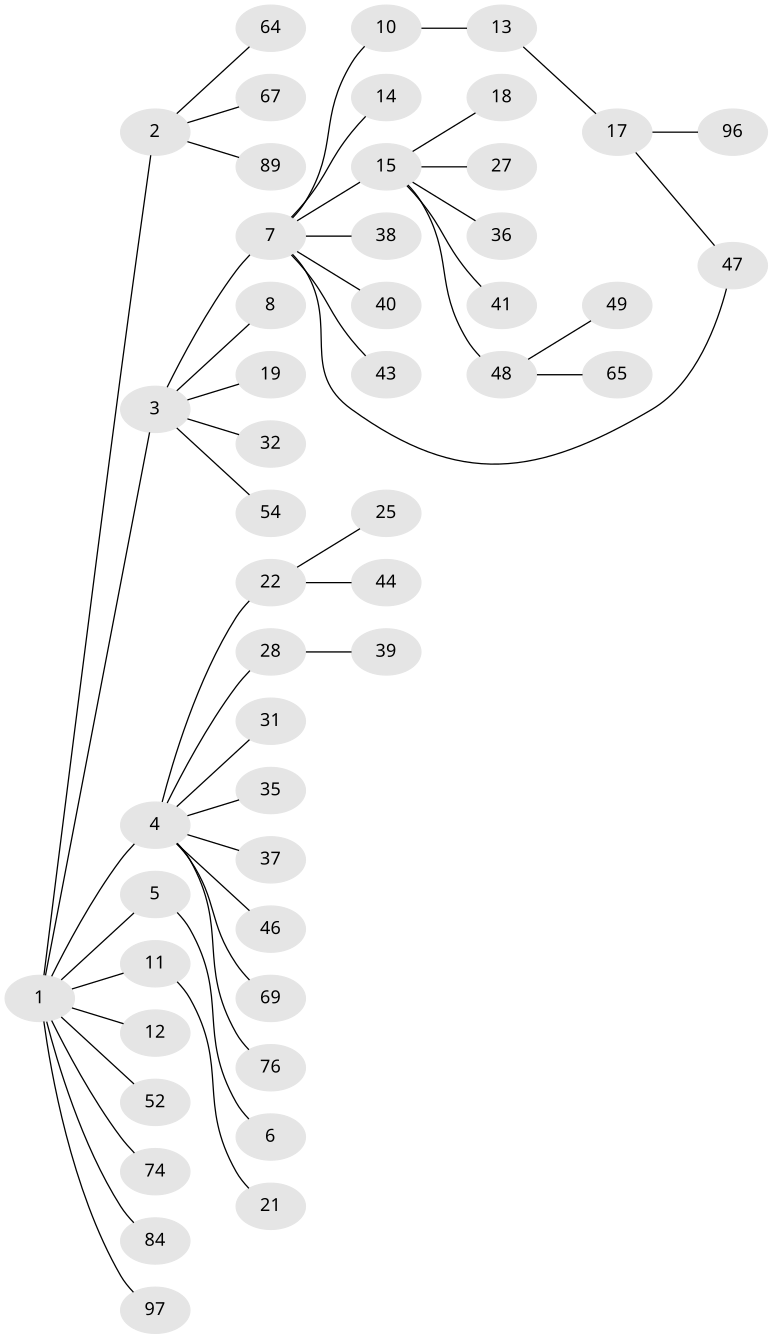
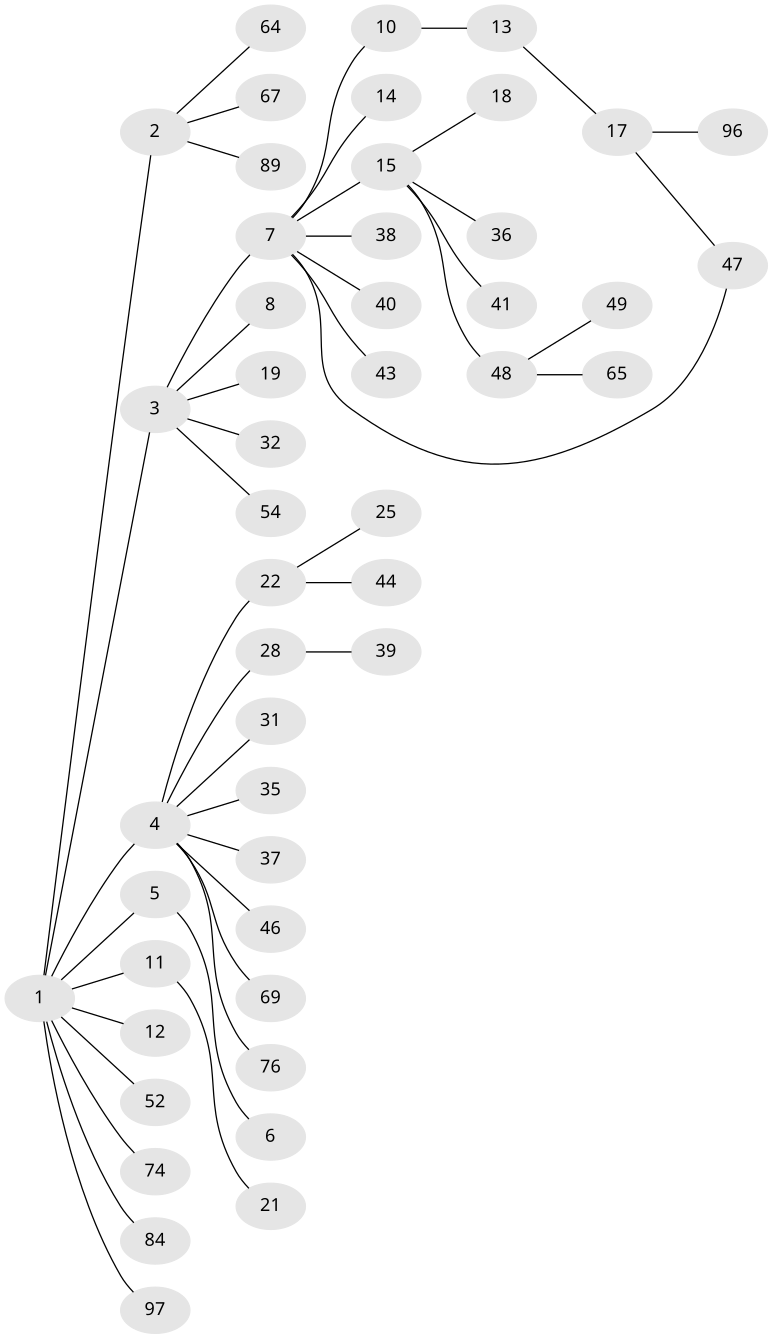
node "27": removed
